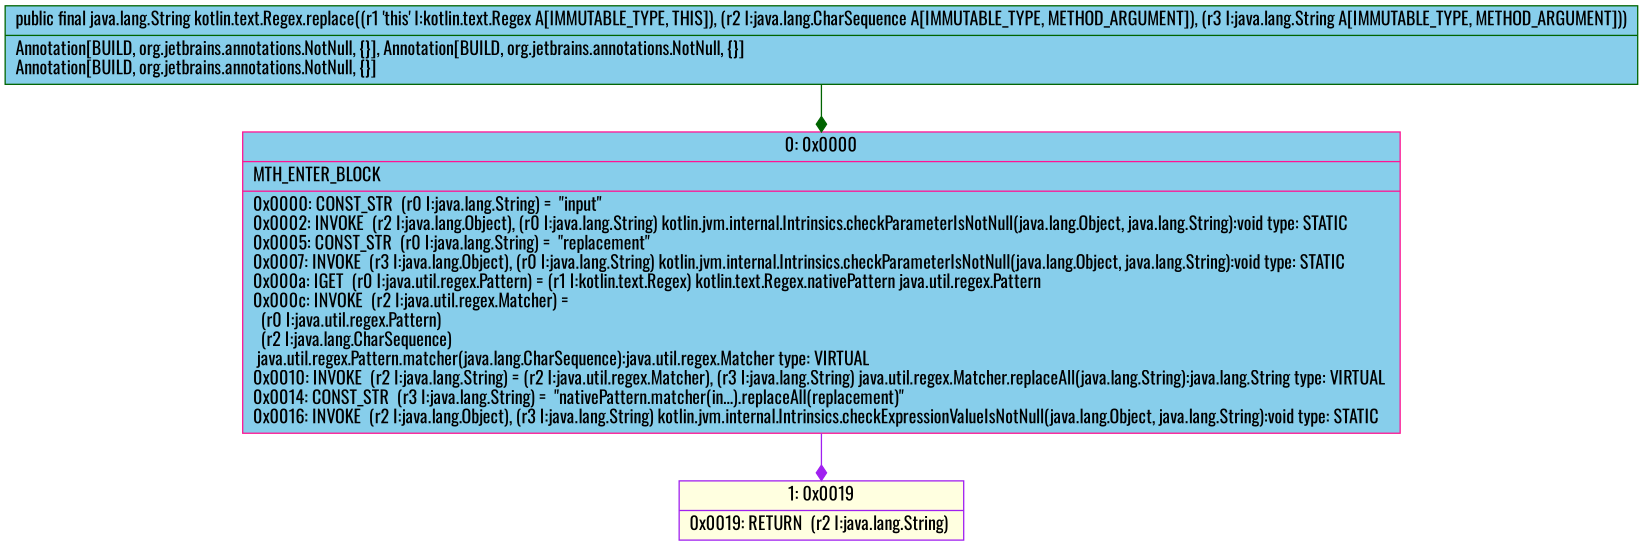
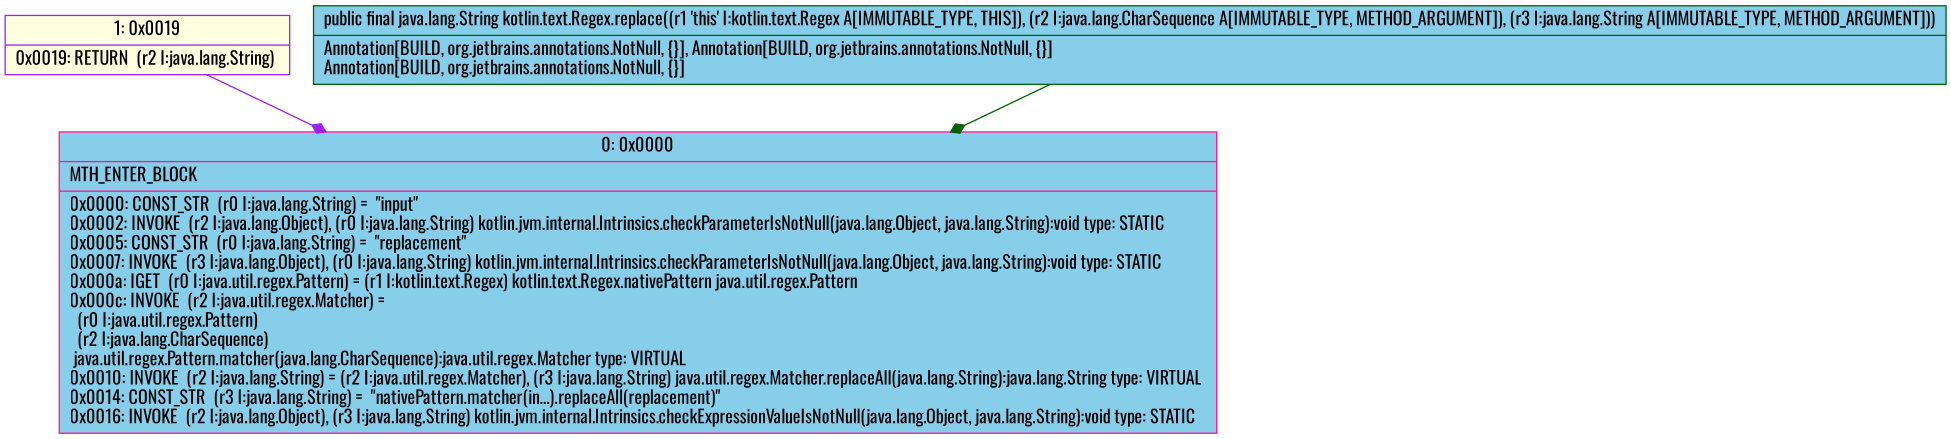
edge "0: 0x0000" -> "1: 0x0019": reversed
